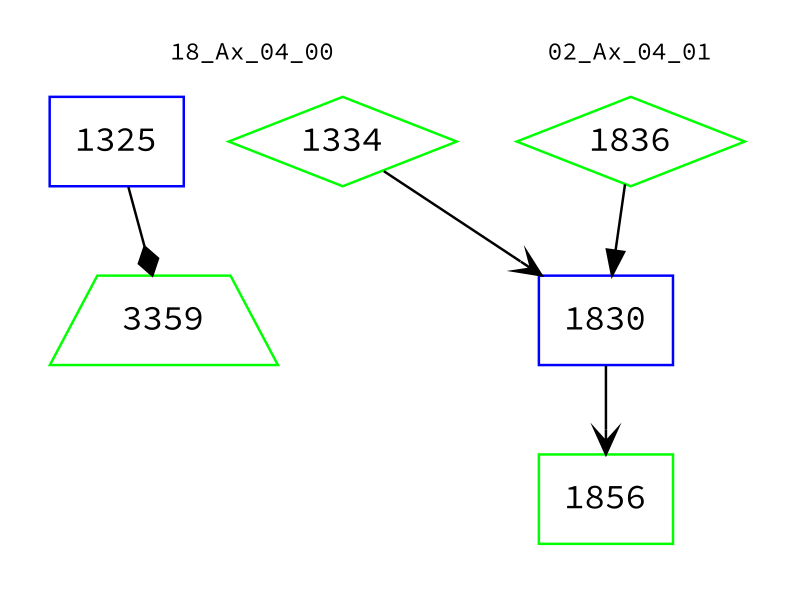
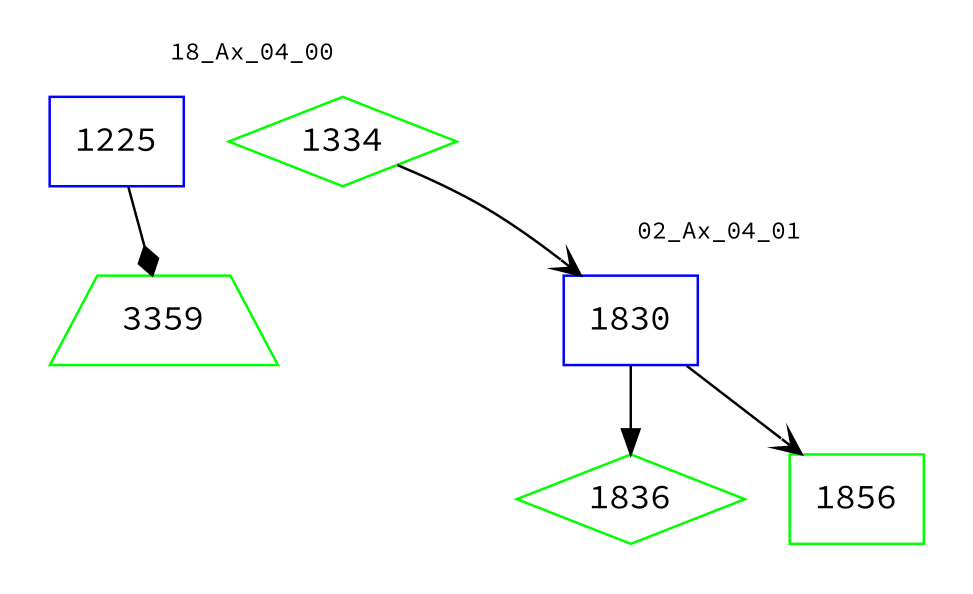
node "1325": label "1325" -> "1225"
edge "1836" -> "1830": reversed
